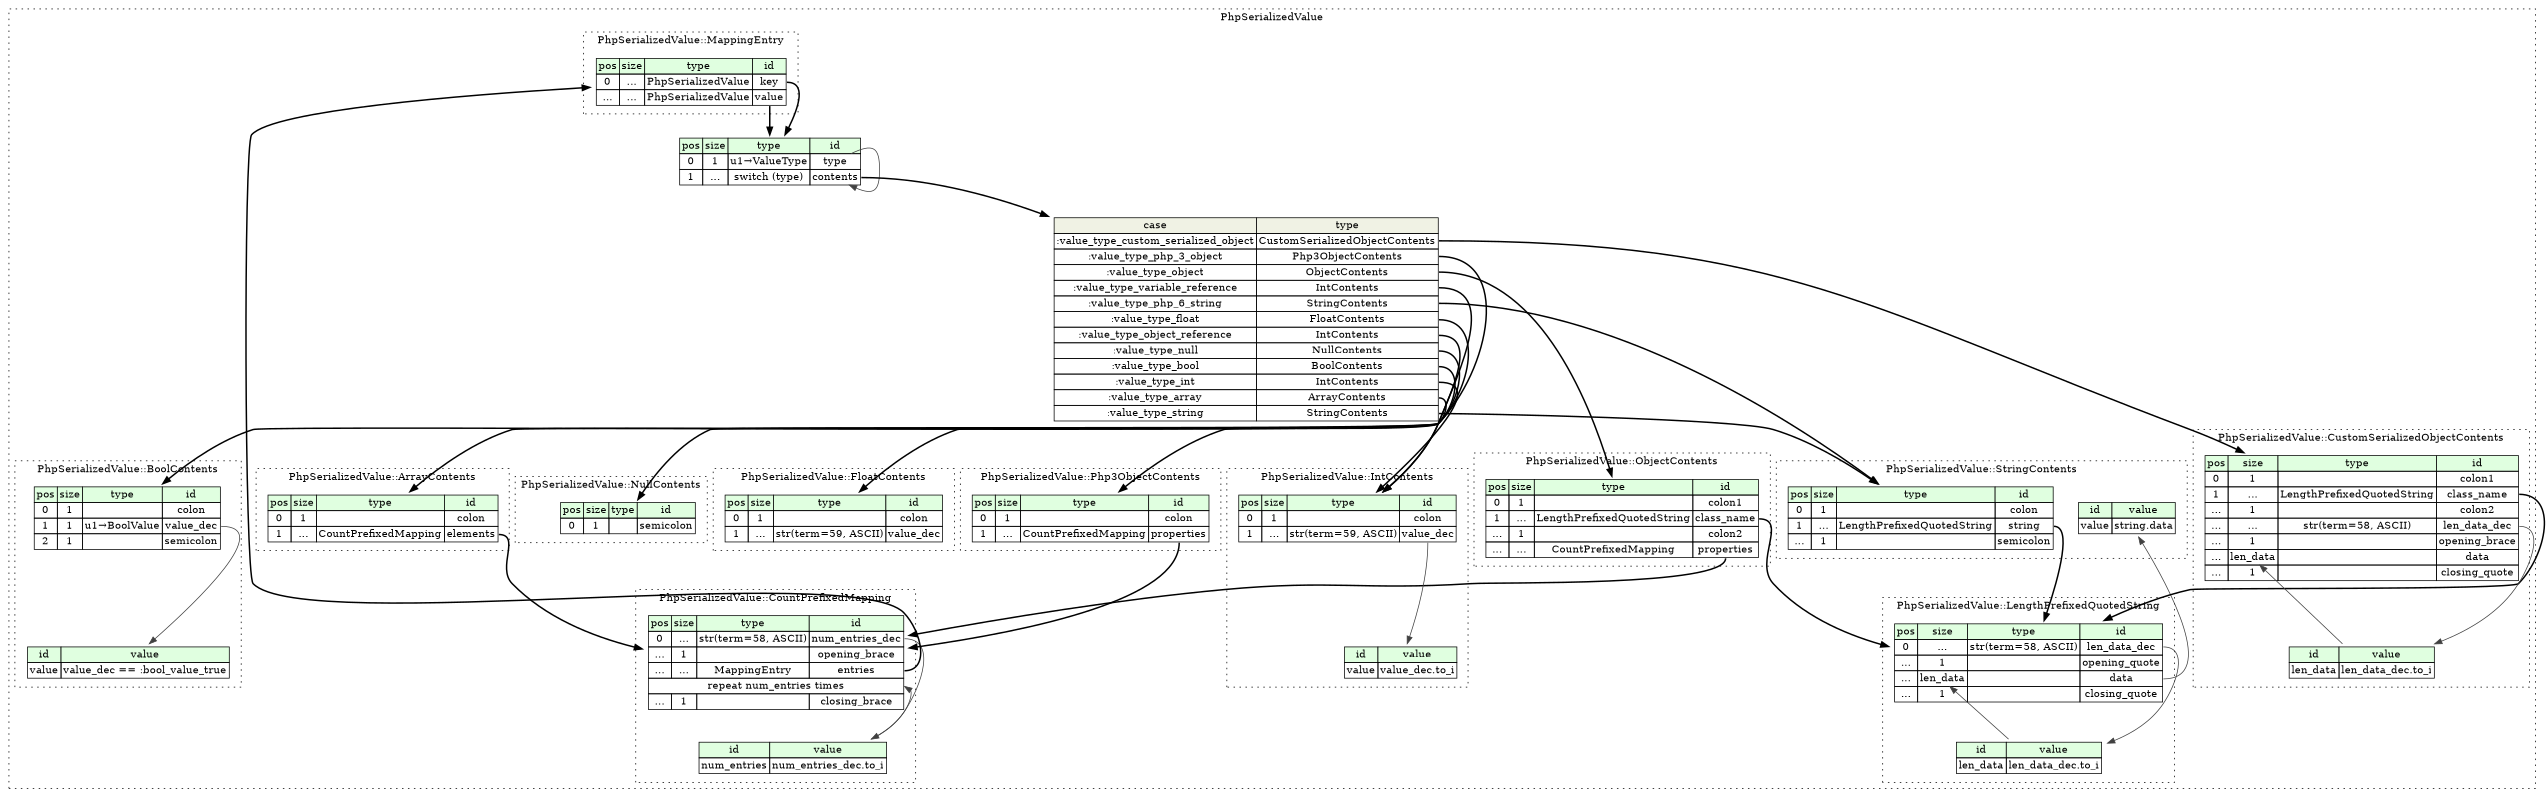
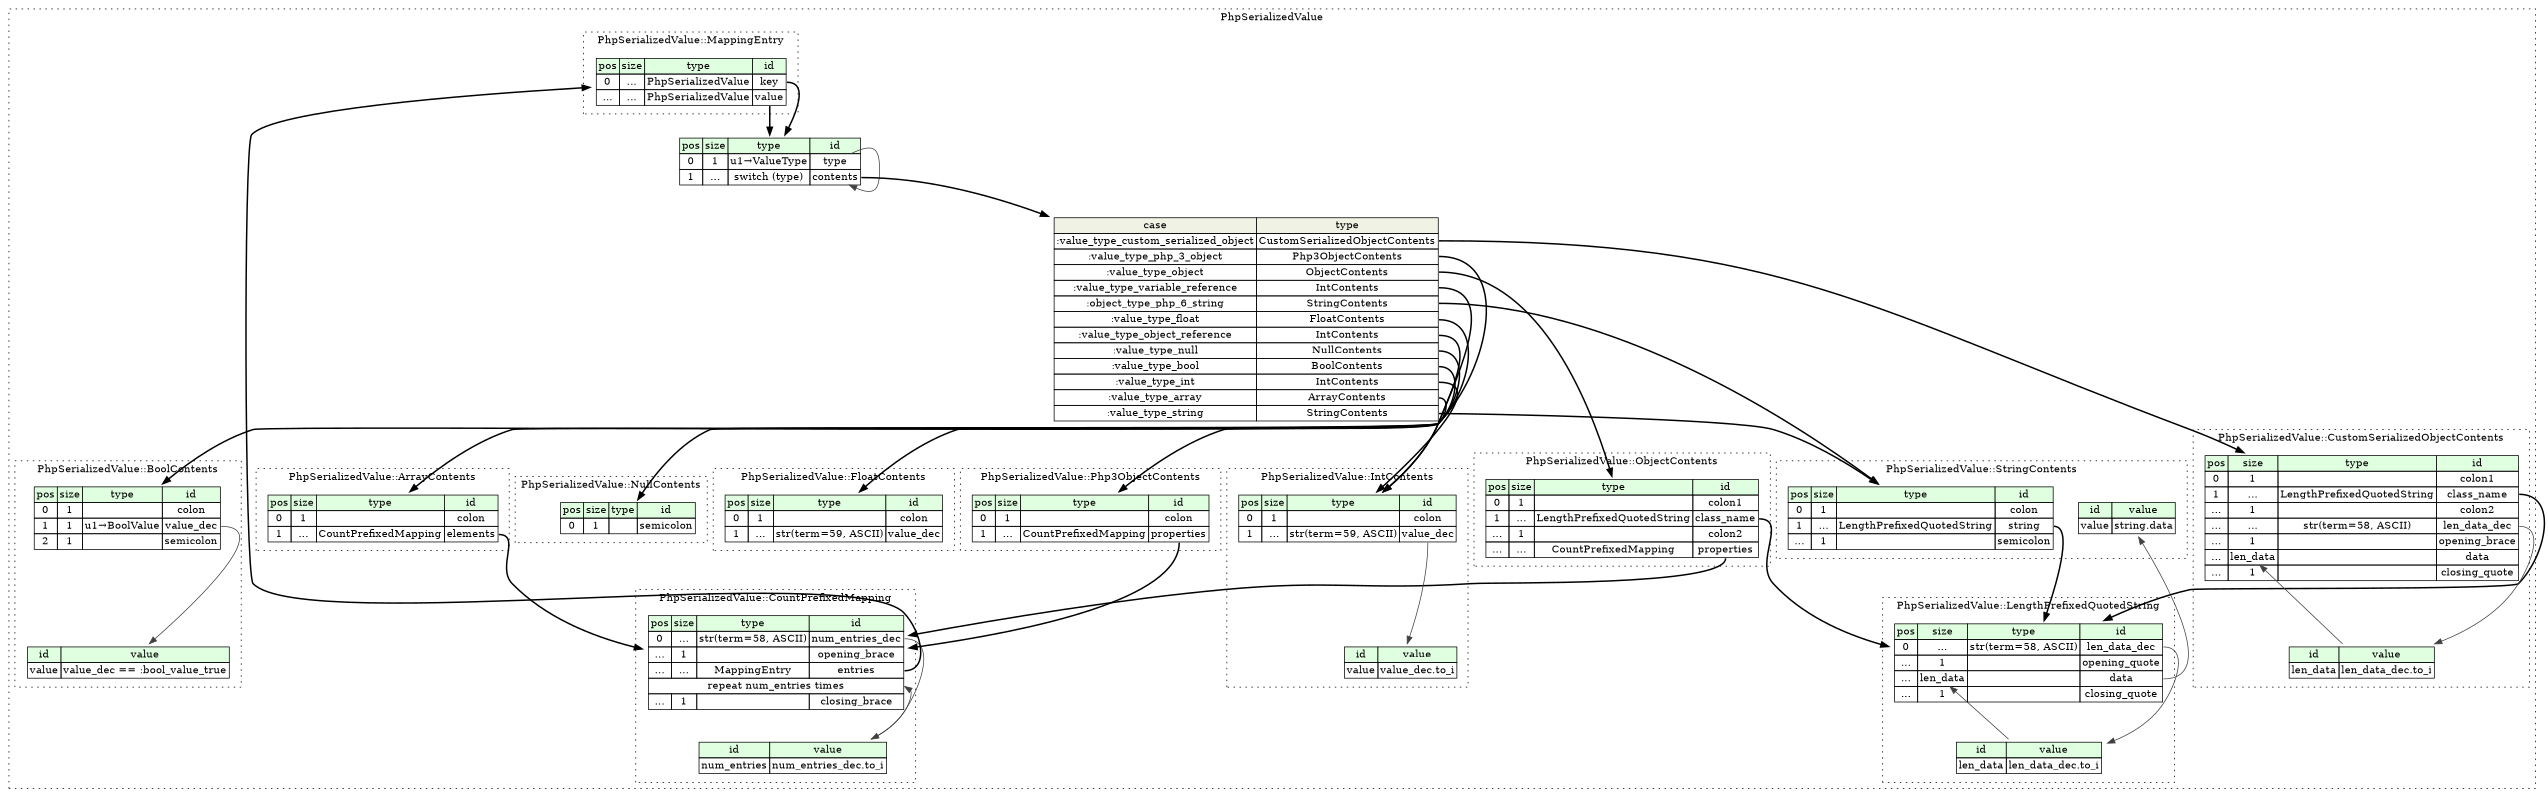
node "case": text ":value_type_php_6_string" -> ":object_type_php_6_string"
